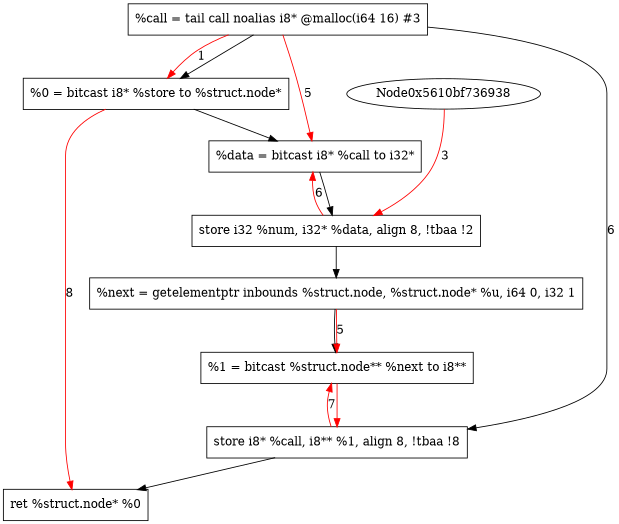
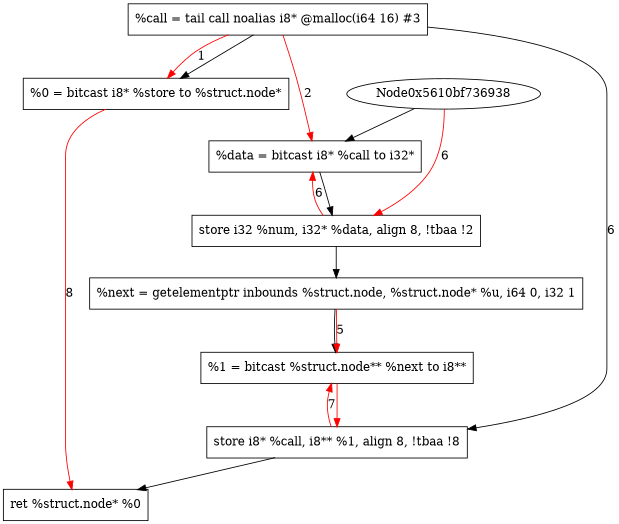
edge "%call = tail call noalias i8* @malloc(i64 16) #3" -> "%data = bitcast i8* %call to i32*": label "5" -> "2"
edge "%0 = bitcast i8* %store to %struct.node*" -> "%data = bitcast i8* %call to i32*": now "Node0x5610bf736938" -> "%data = bitcast i8* %call to i32*"
edge "Node0x5610bf736938" -> "store i32 %num, i32* %data, align 8, !tbaa !2": label "3" -> "6"
